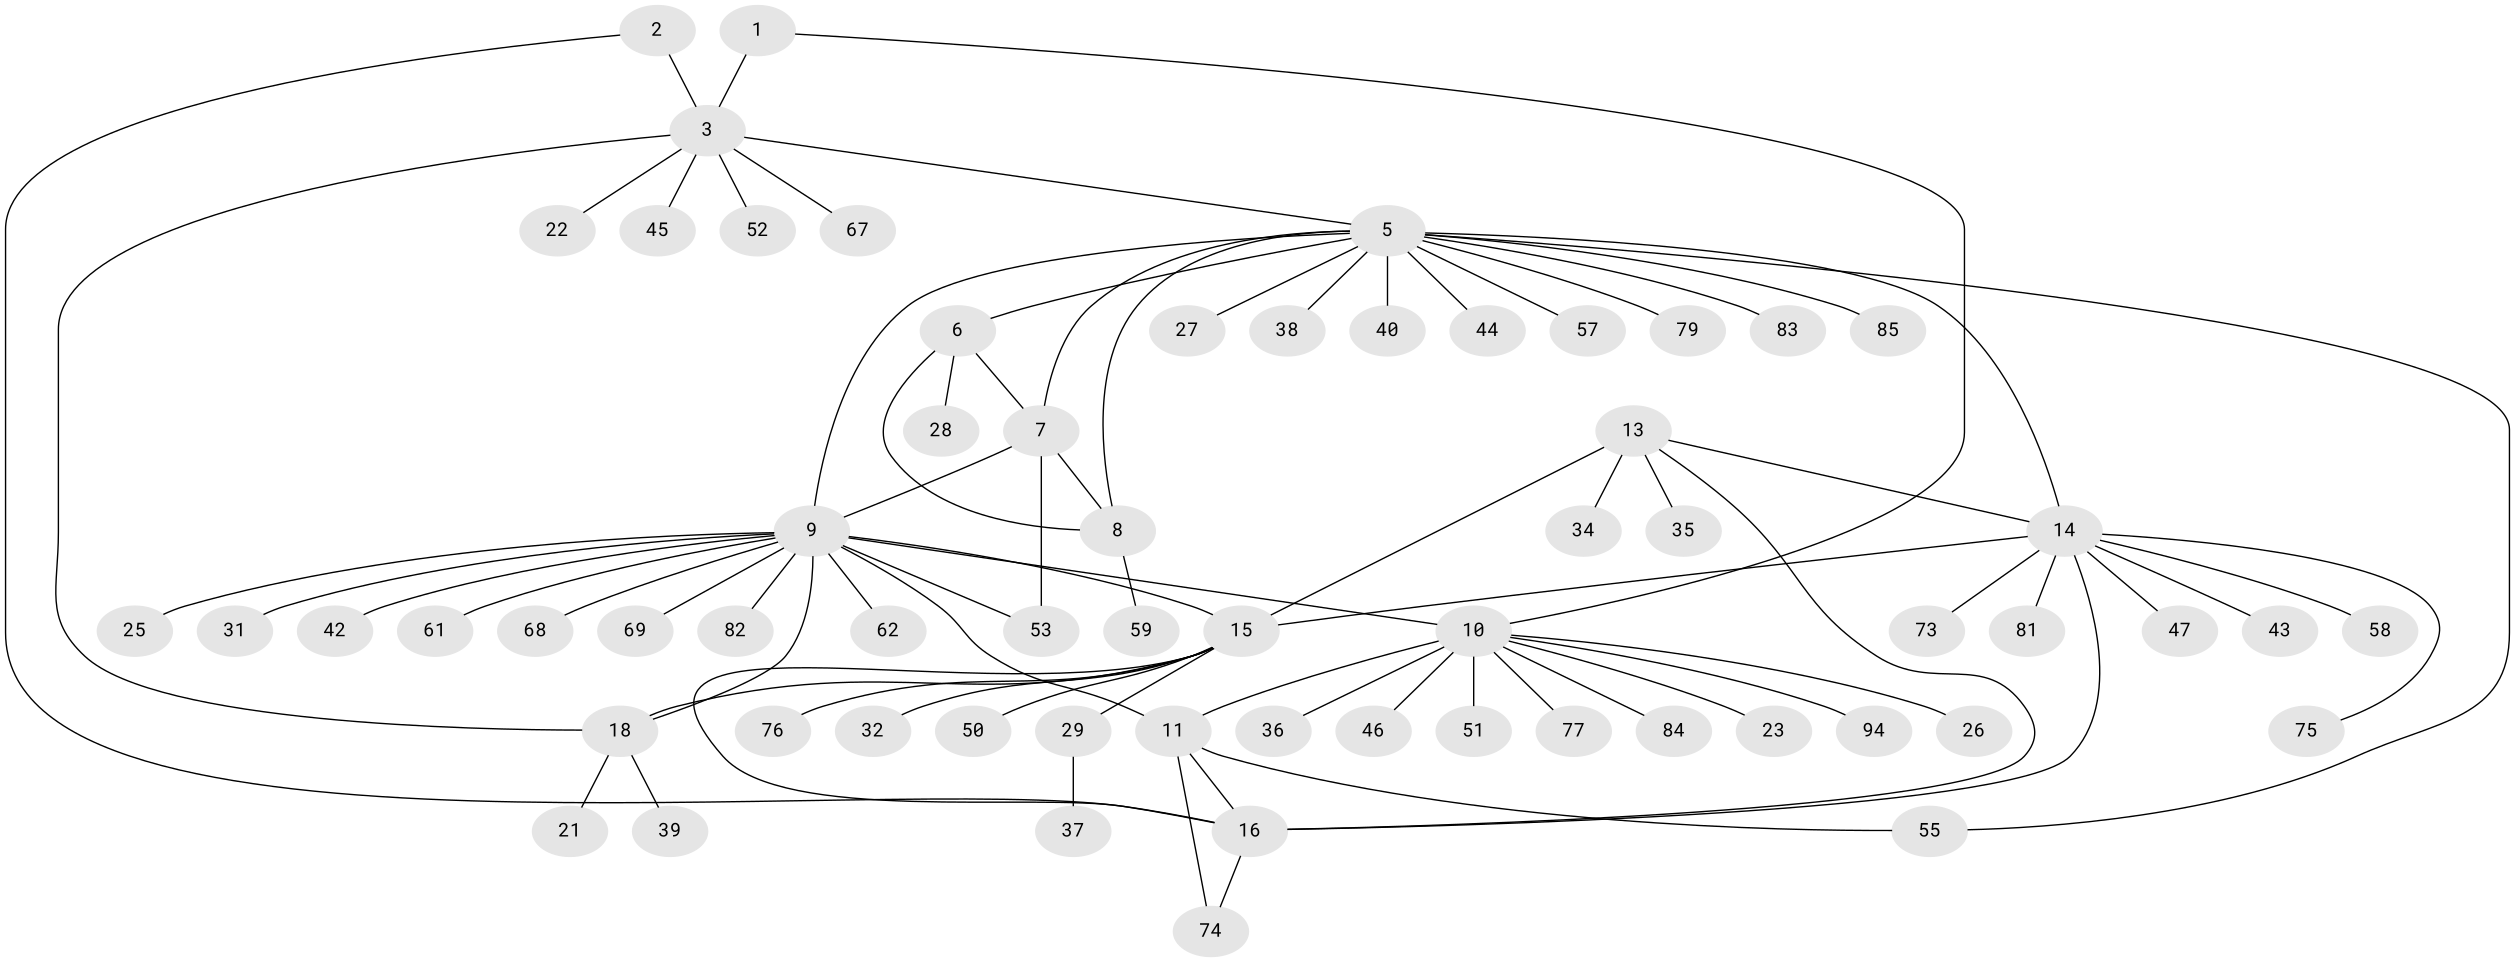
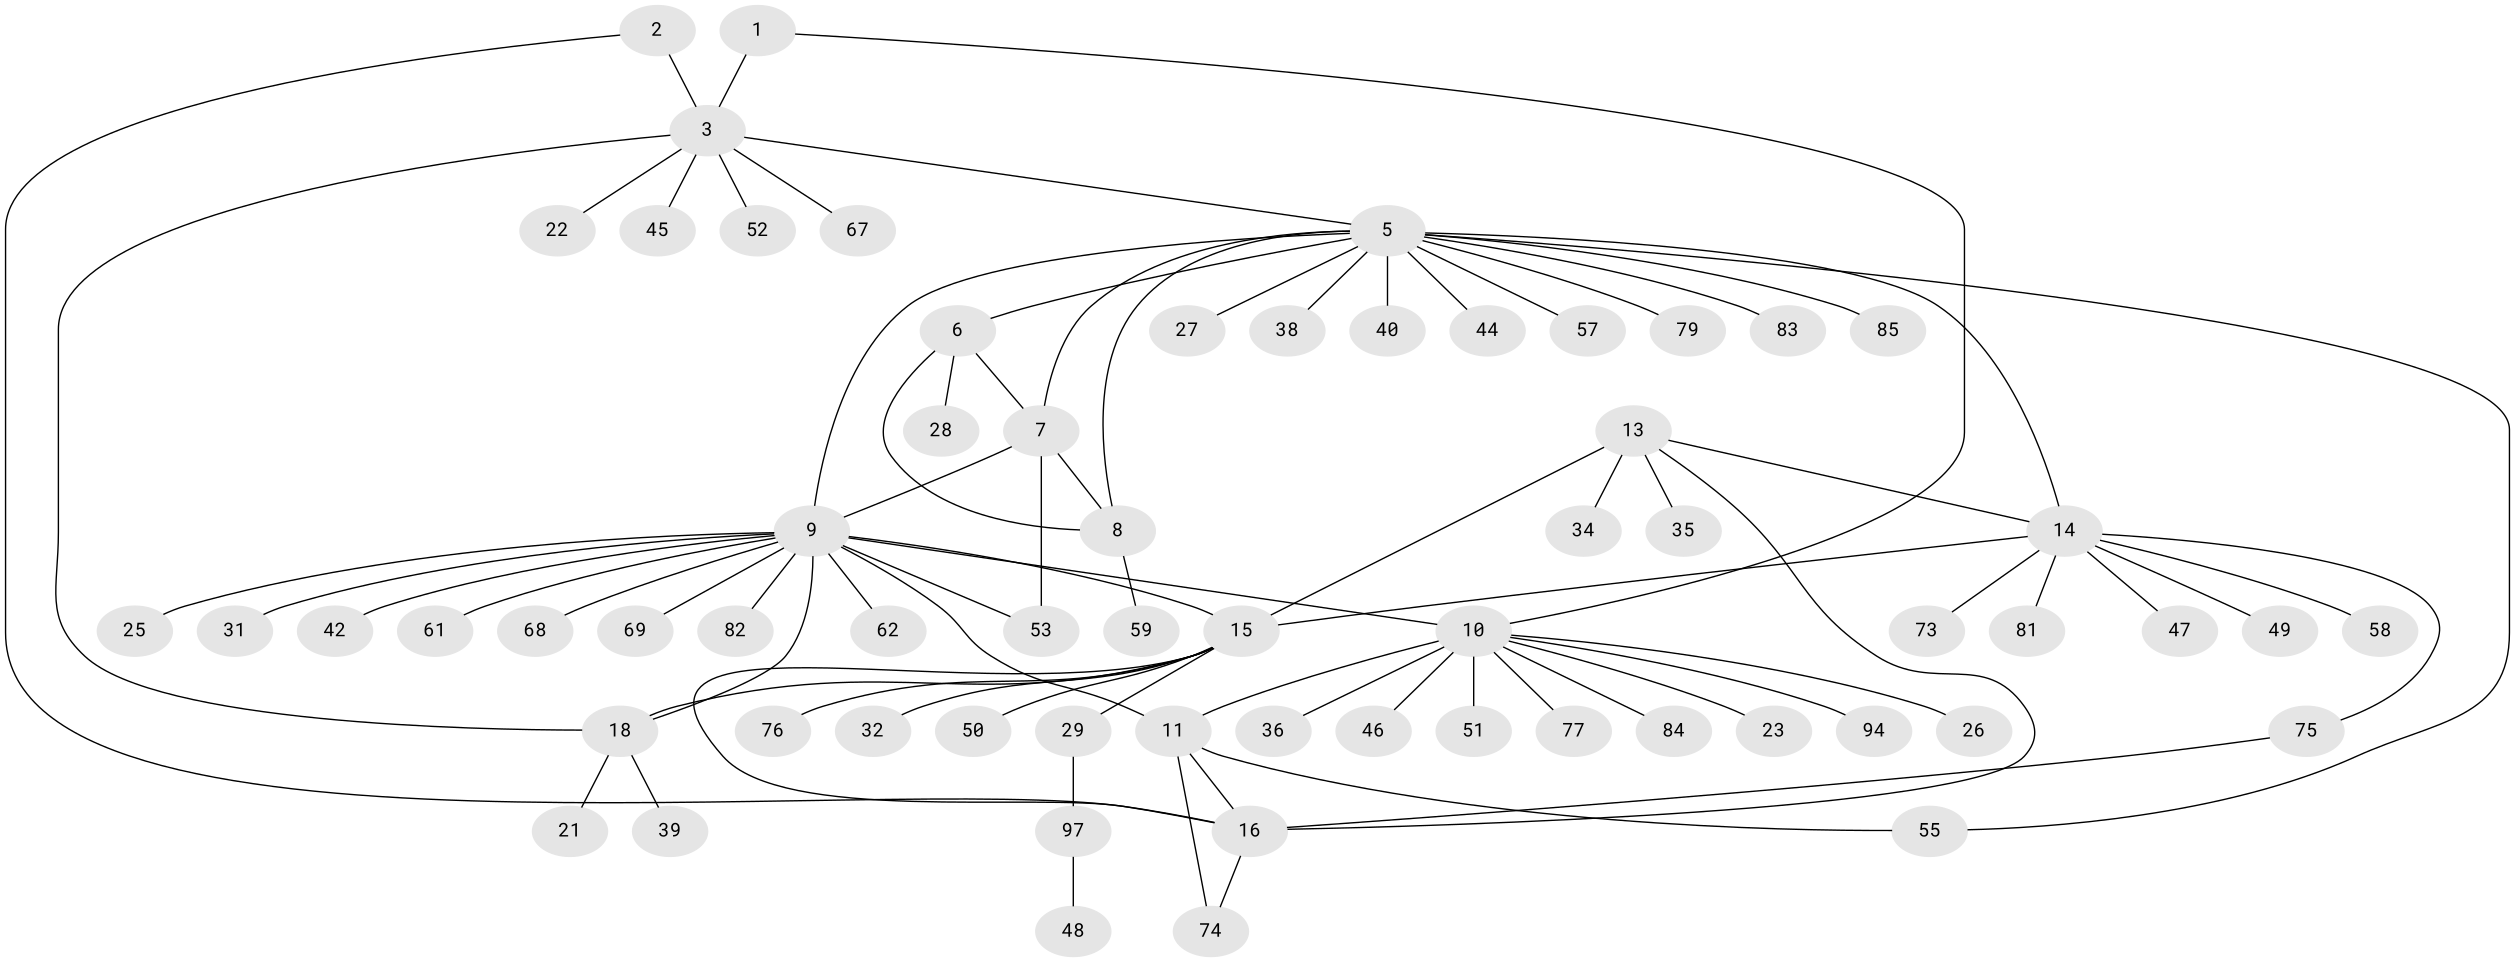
node "43": label "43" -> "49"
edge "14" -- "16": now "75" -- "16"
node "37": label "37" -> "97"
node "48": added
